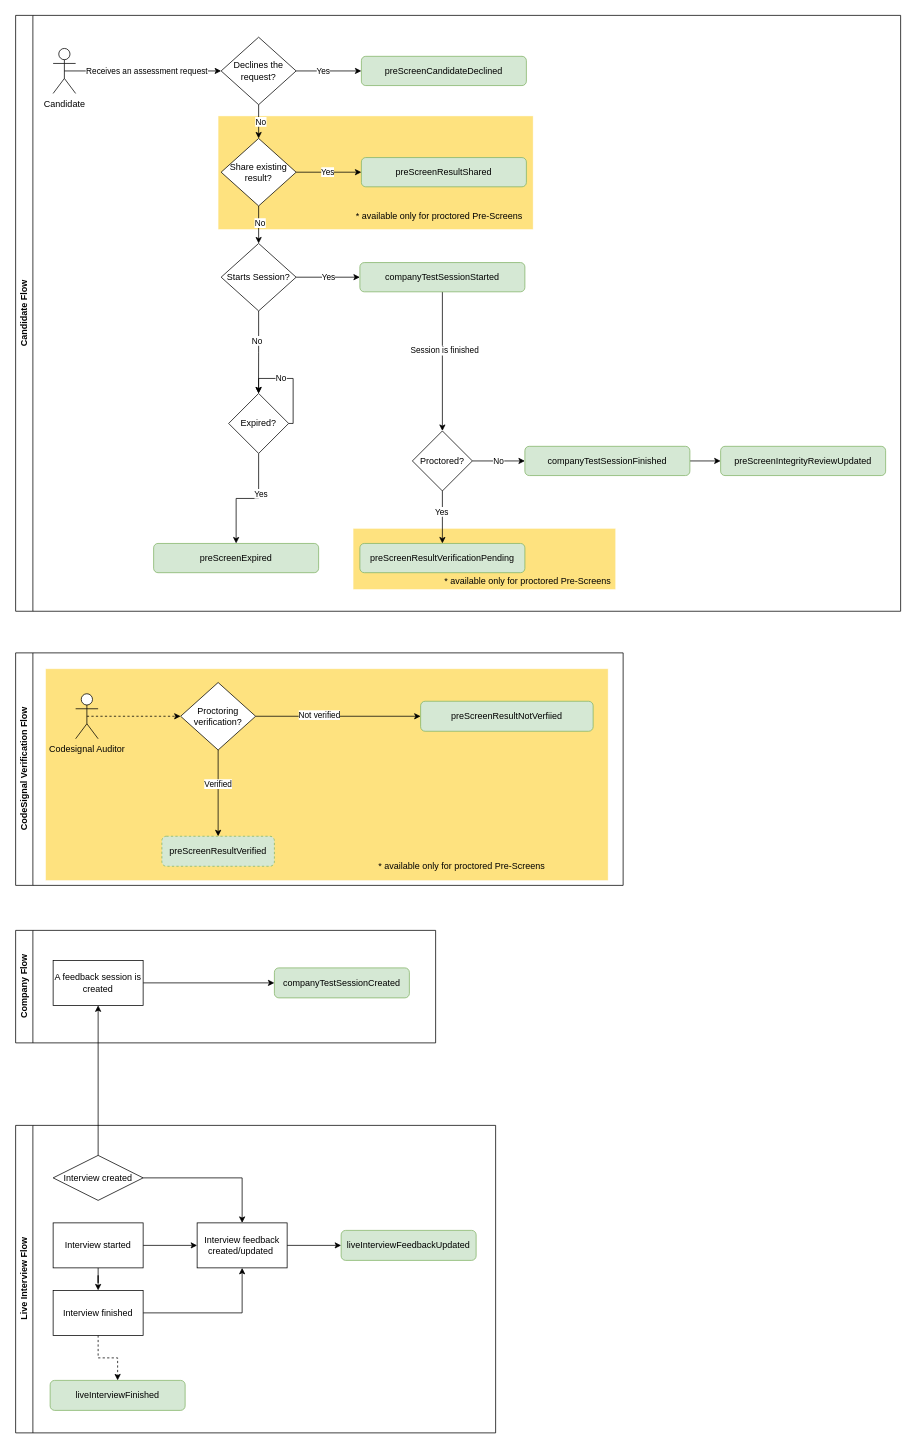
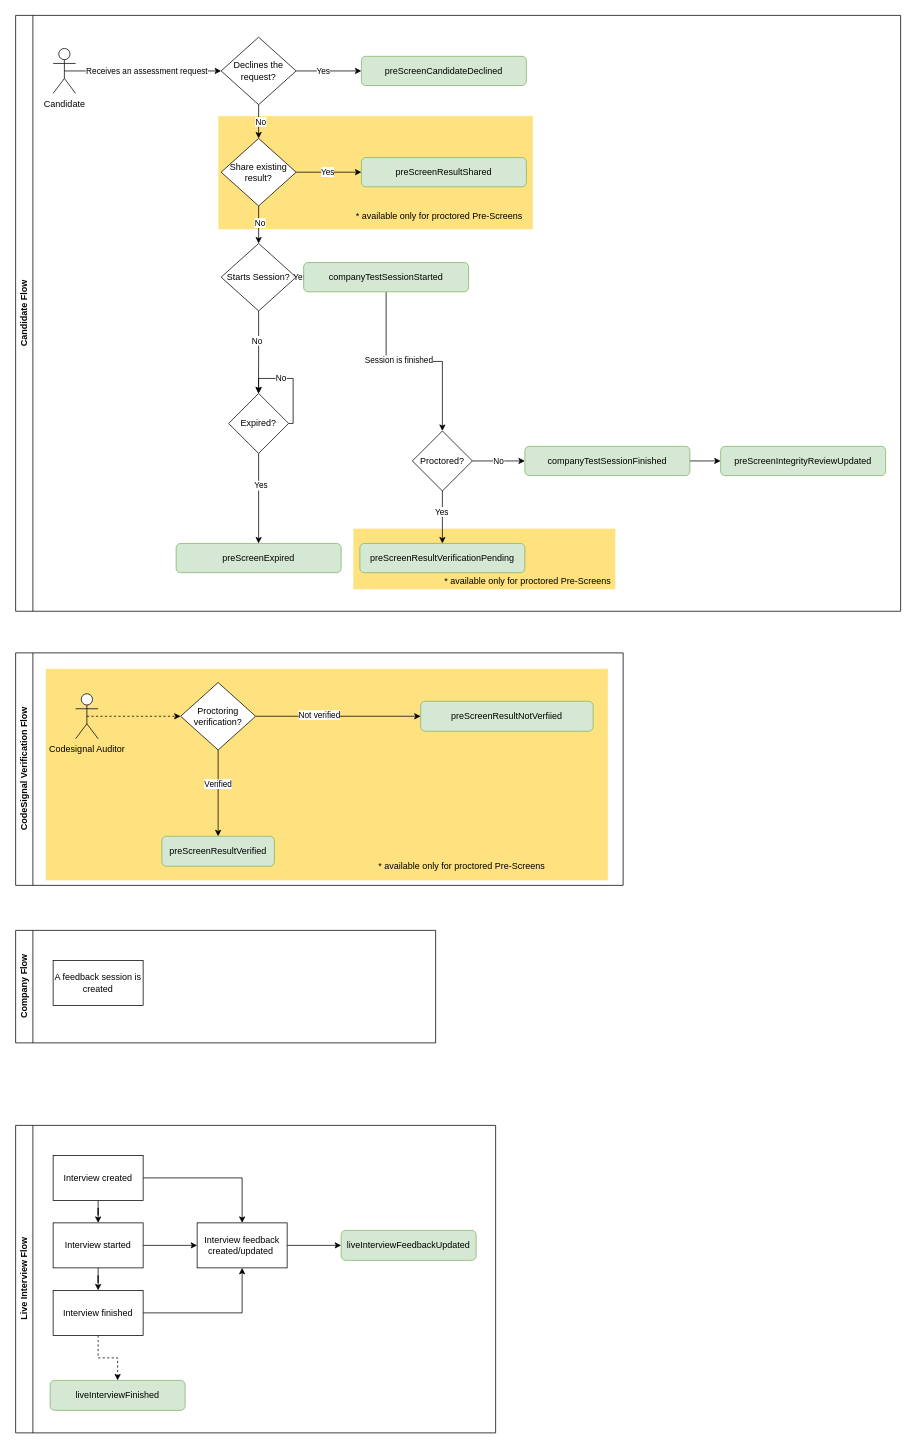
node "companyTestSessionStarted": moved (442, 277) -> (386, 277)
node "preScreenExpired": moved (236, 558) -> (258, 558)
node "preScreenResultVerified": style dashed -> solid
edge "A feedback session is created" -> "companyTestSessionCreated": removed
node "companyTestSessionCreated": removed
edge "Interview created" -> "A feedback session is created": now "Interview created" -> "Interview started"
node "Interview created": shape diamond -> rectangle
